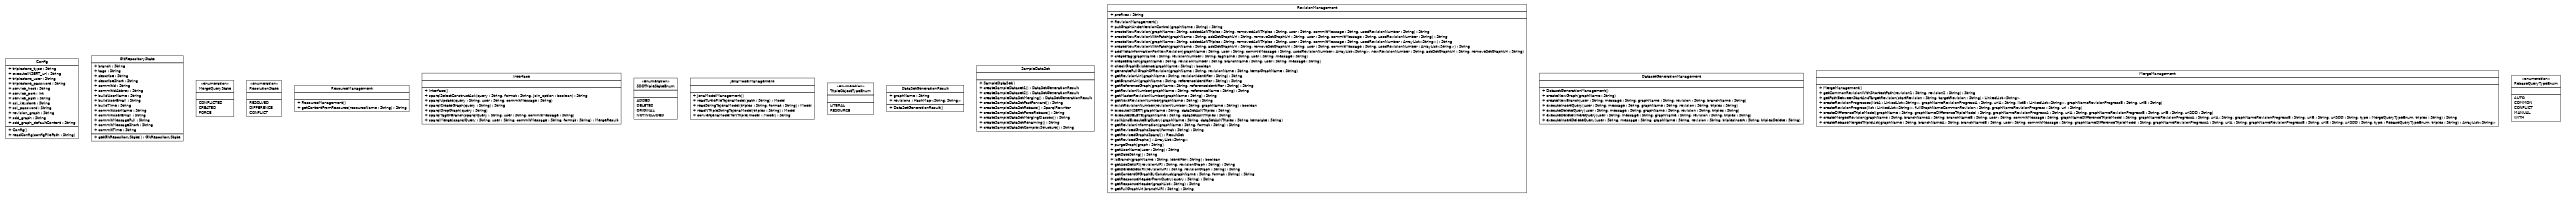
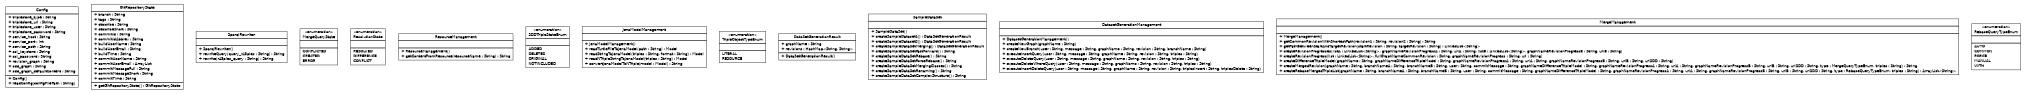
node "SparqlRewriter": added
node "Config": text "+ executeINSERT_url : String" -> "+ triplestore_url : String"
node "Interface": removed
node "RevisionManagement": removed
node "SampleDataSet": text "+ createSampleDataSetRebase() : SparqlRewriter" -> "+ createSampleDataSetRebase() : String"
node "RebaseQueryTypeEnum": text "CONFLICT" -> "FORCE"
node "MergeQueryState": text "FORCE" -> "ERROR"
node "GitRepositoryState": text "+ commitUserEmail : String" -> "+ commitUserEmail : ArrayList"
